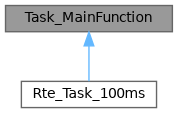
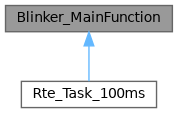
node "Task_MainFunction": label "Task_MainFunction" -> "Blinker_MainFunction"
